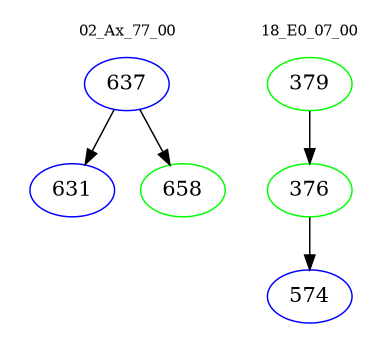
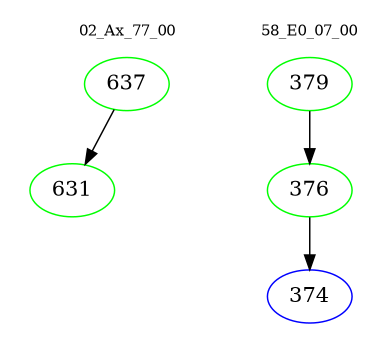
cluster "18_E0_07_00": label "18_E0_07_00" -> "58_E0_07_00"
node "637": color blue -> green
node "631": color blue -> green
node "658": removed
node "574": label "574" -> "374"
